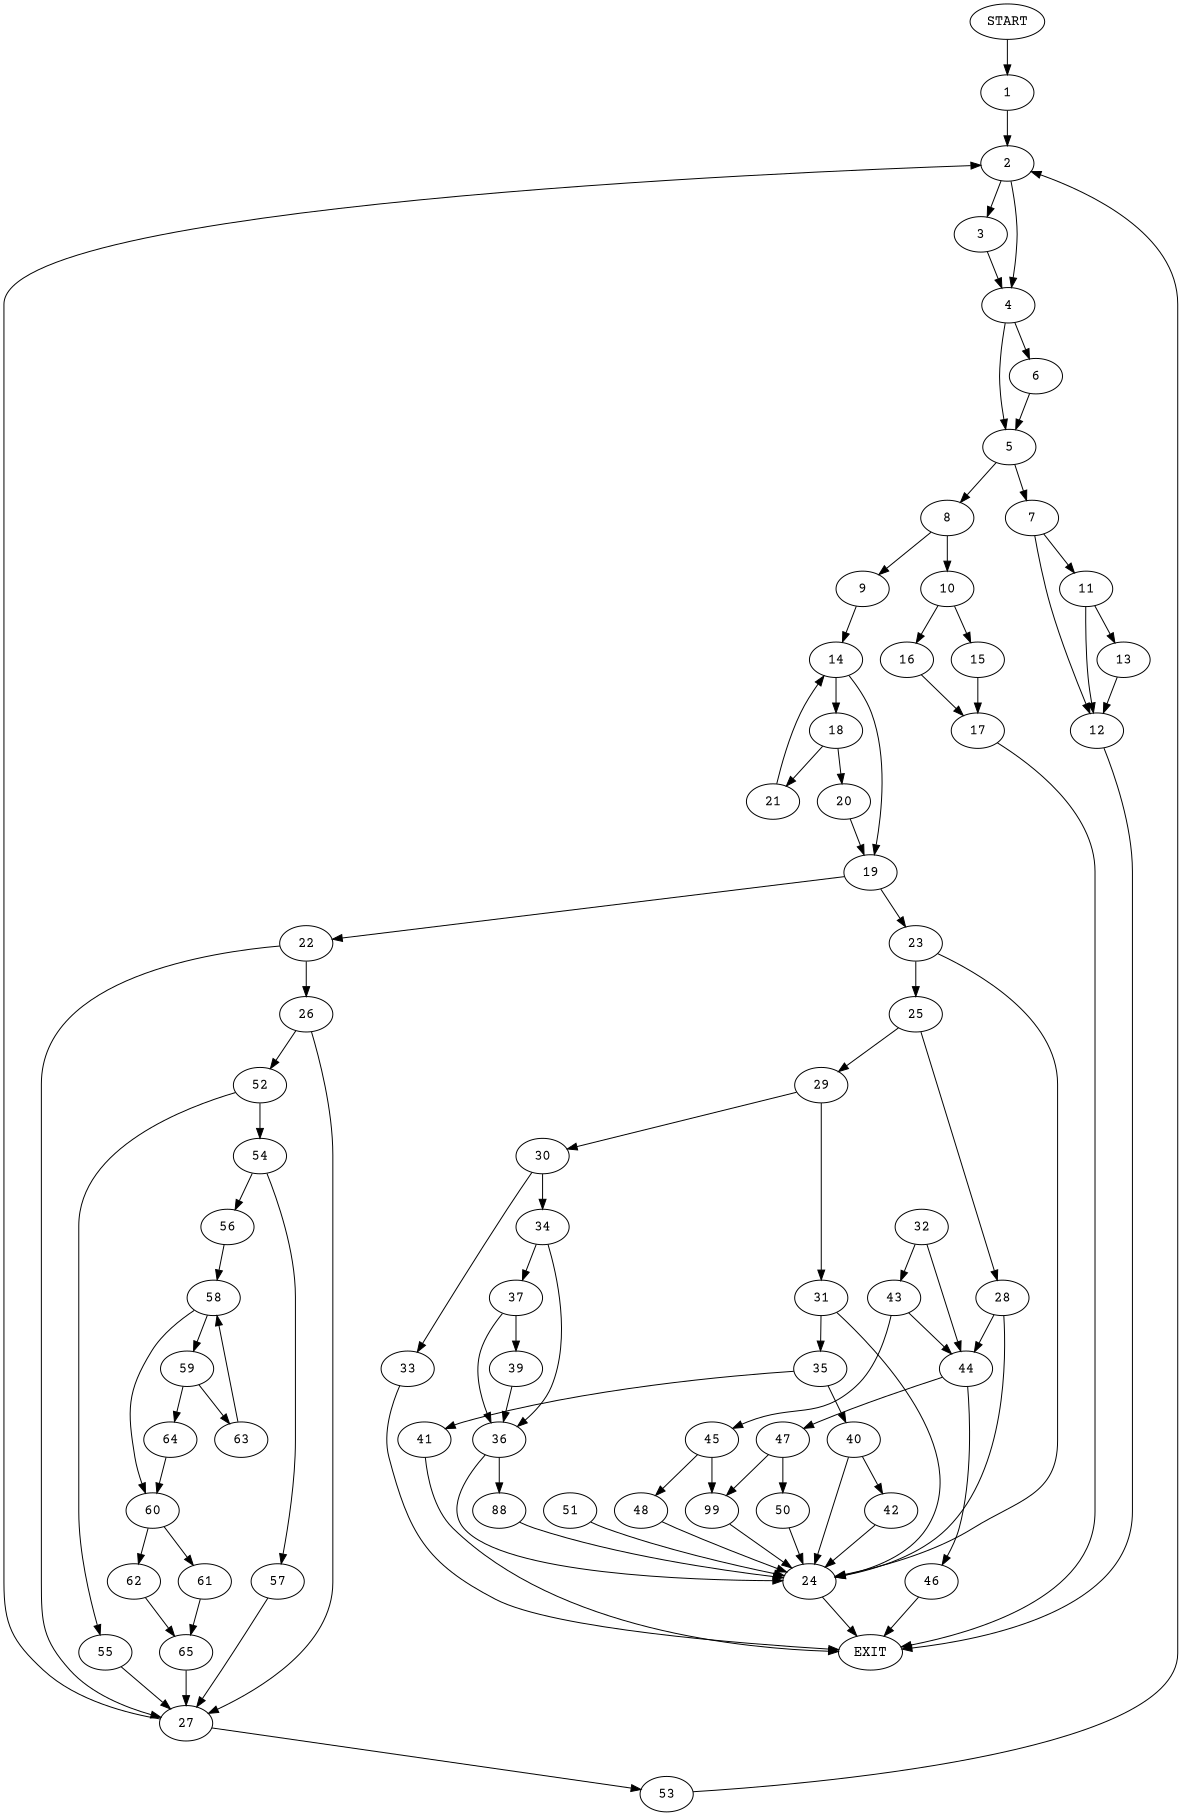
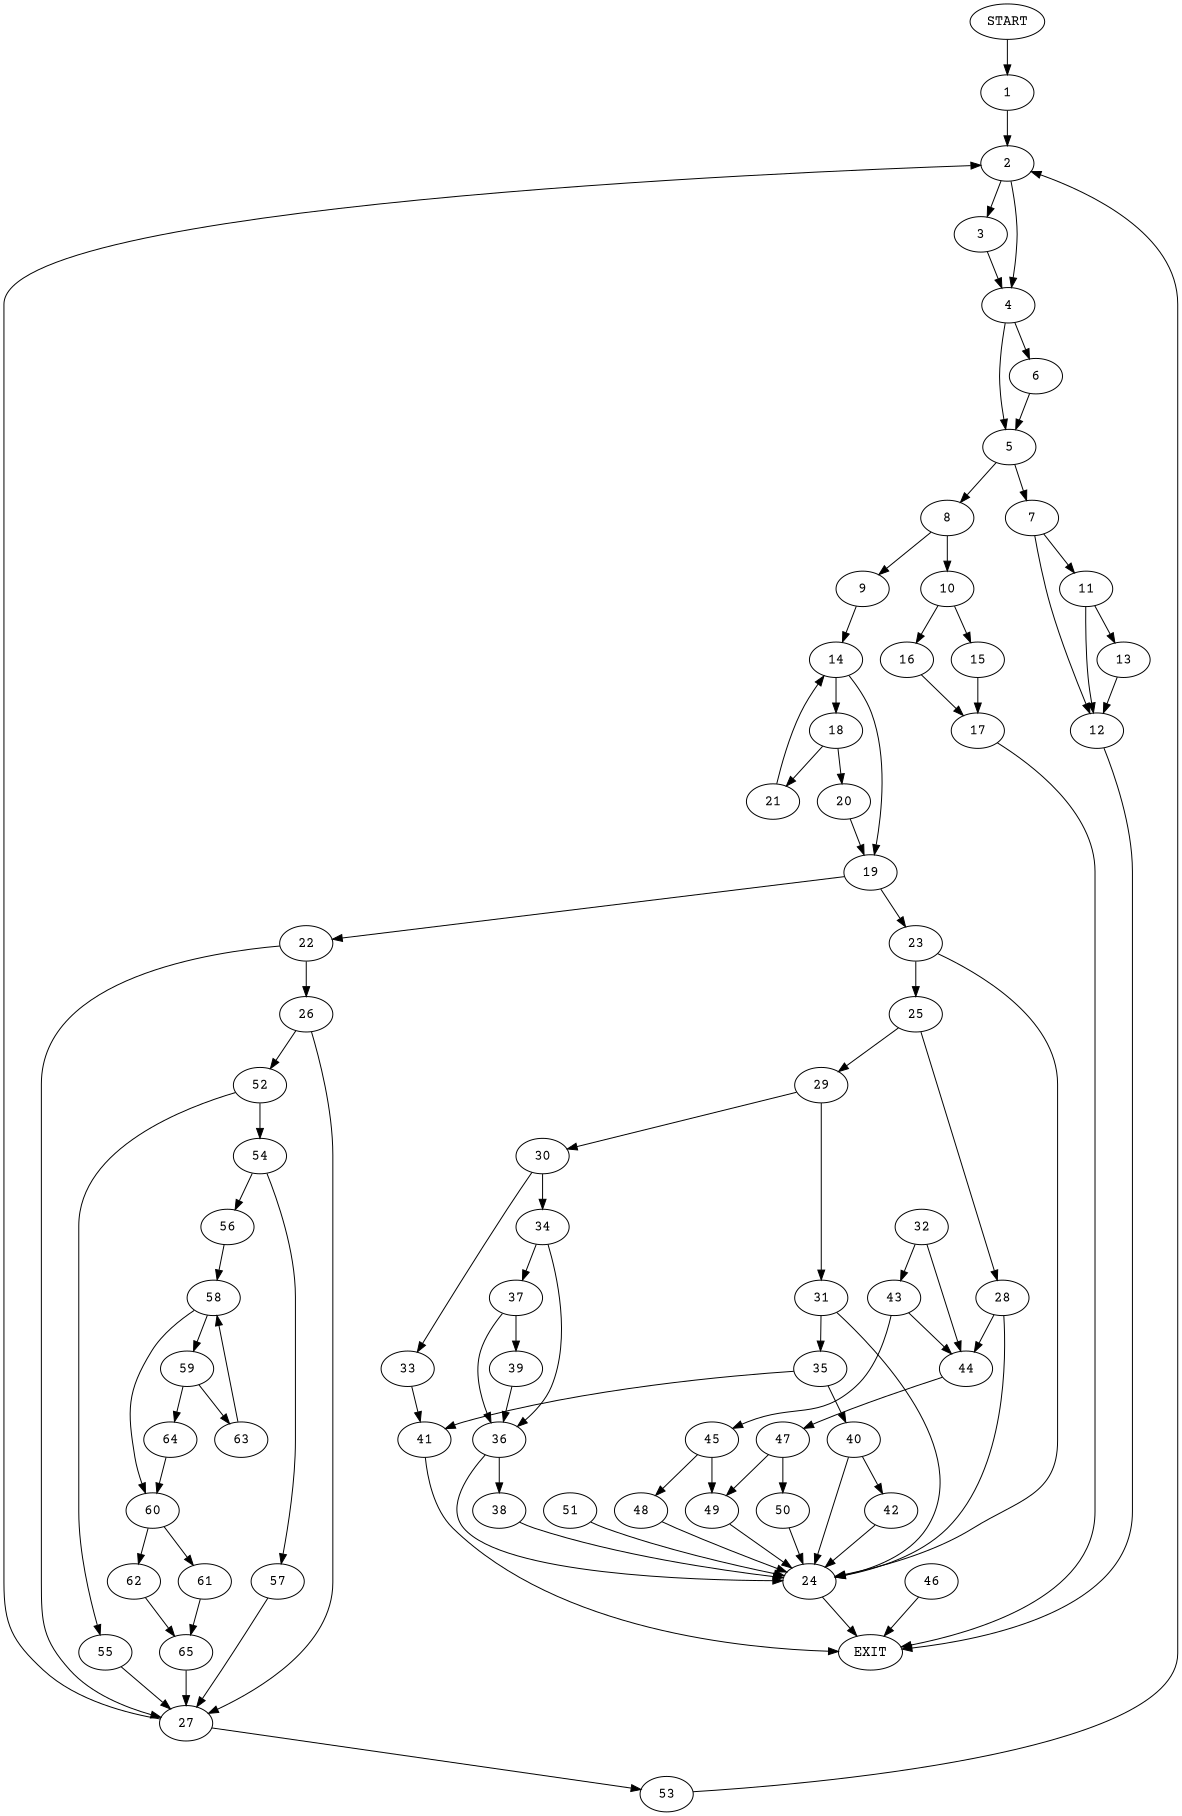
edge "44" -> "46": removed
node "88": label "88" -> "38"
node "99": label "99" -> "49"
edge "33" -> "EXIT": now "33" -> "41"
